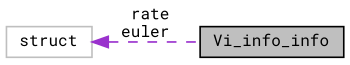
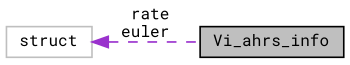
node "Vi_info_info": label "Vi_info_info" -> "Vi_ahrs_info"
